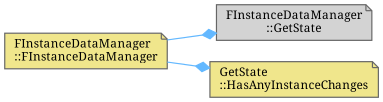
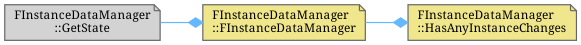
edge "FInstanceDataManager ::FInstanceDataManager" -> "FInstanceDataManager ::GetState": reversed
node "GetState ::HasAnyInstanceChanges": label "GetState ::HasAnyInstanceChanges" -> "FInstanceDataManager ::HasAnyInstanceChanges"
